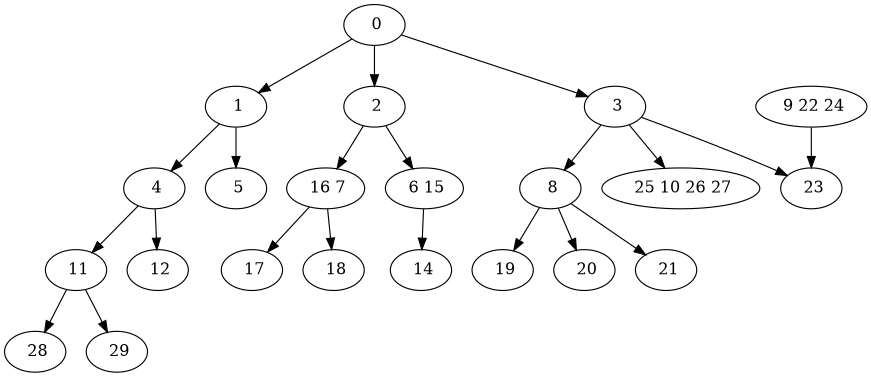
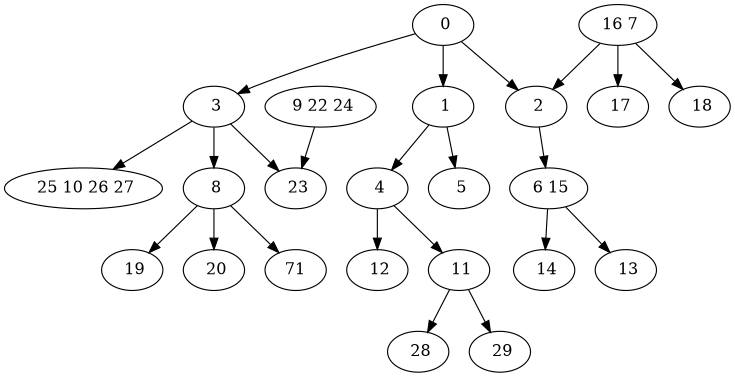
edge "2" -> "16 7": reversed
node "13": added
node "21": label "21" -> "71"
